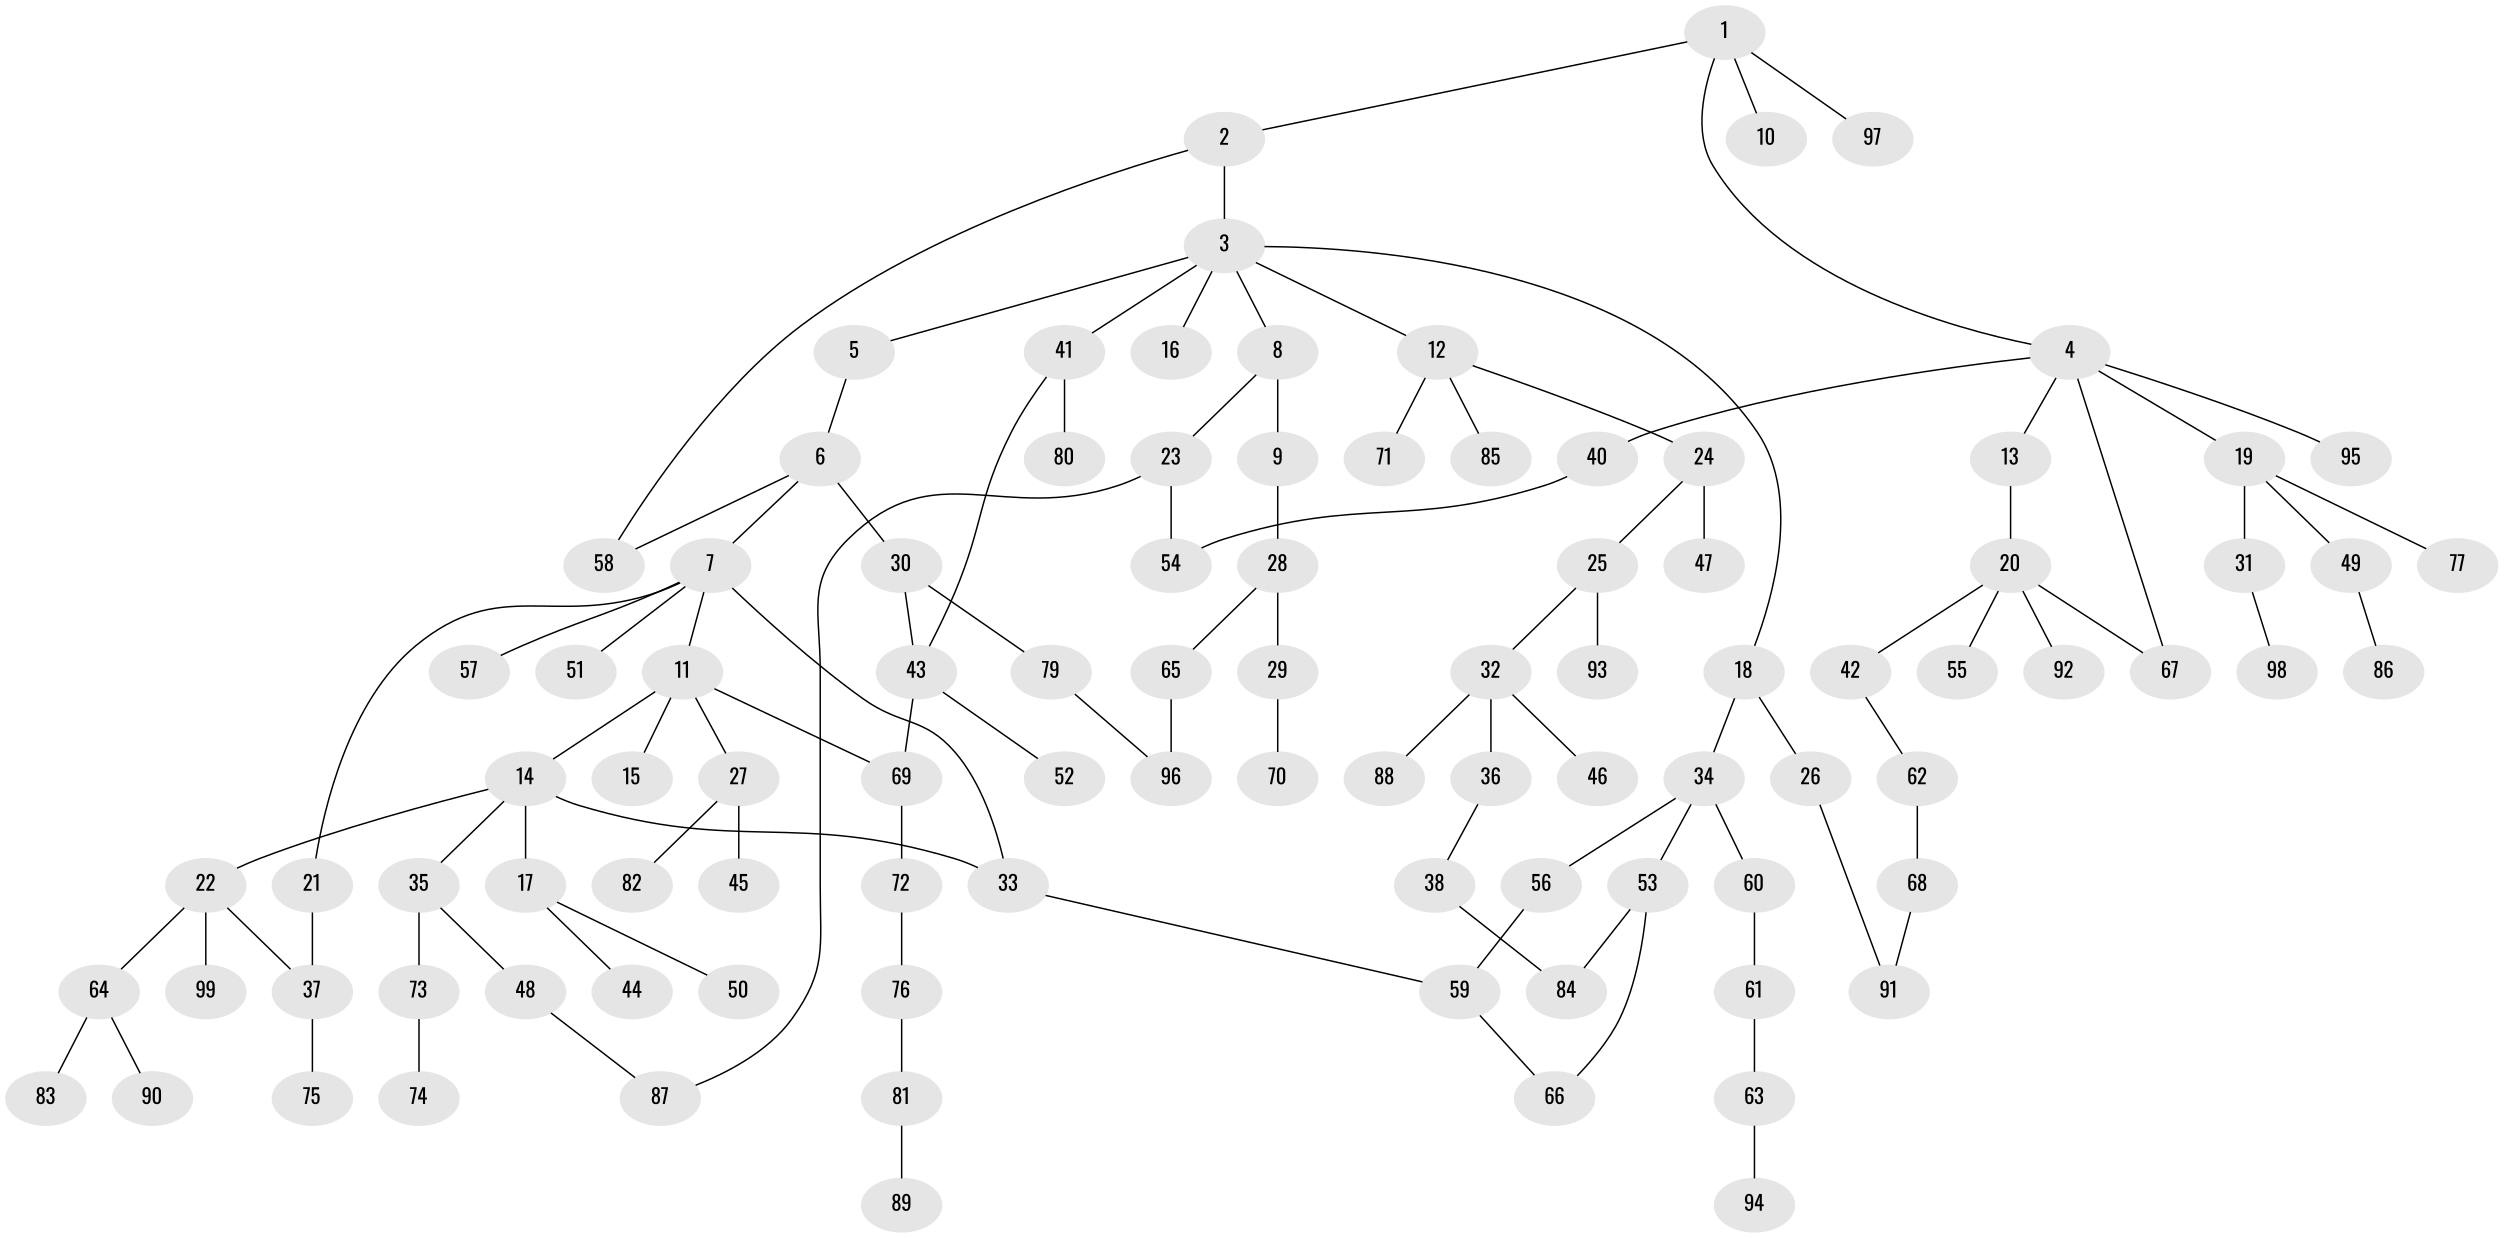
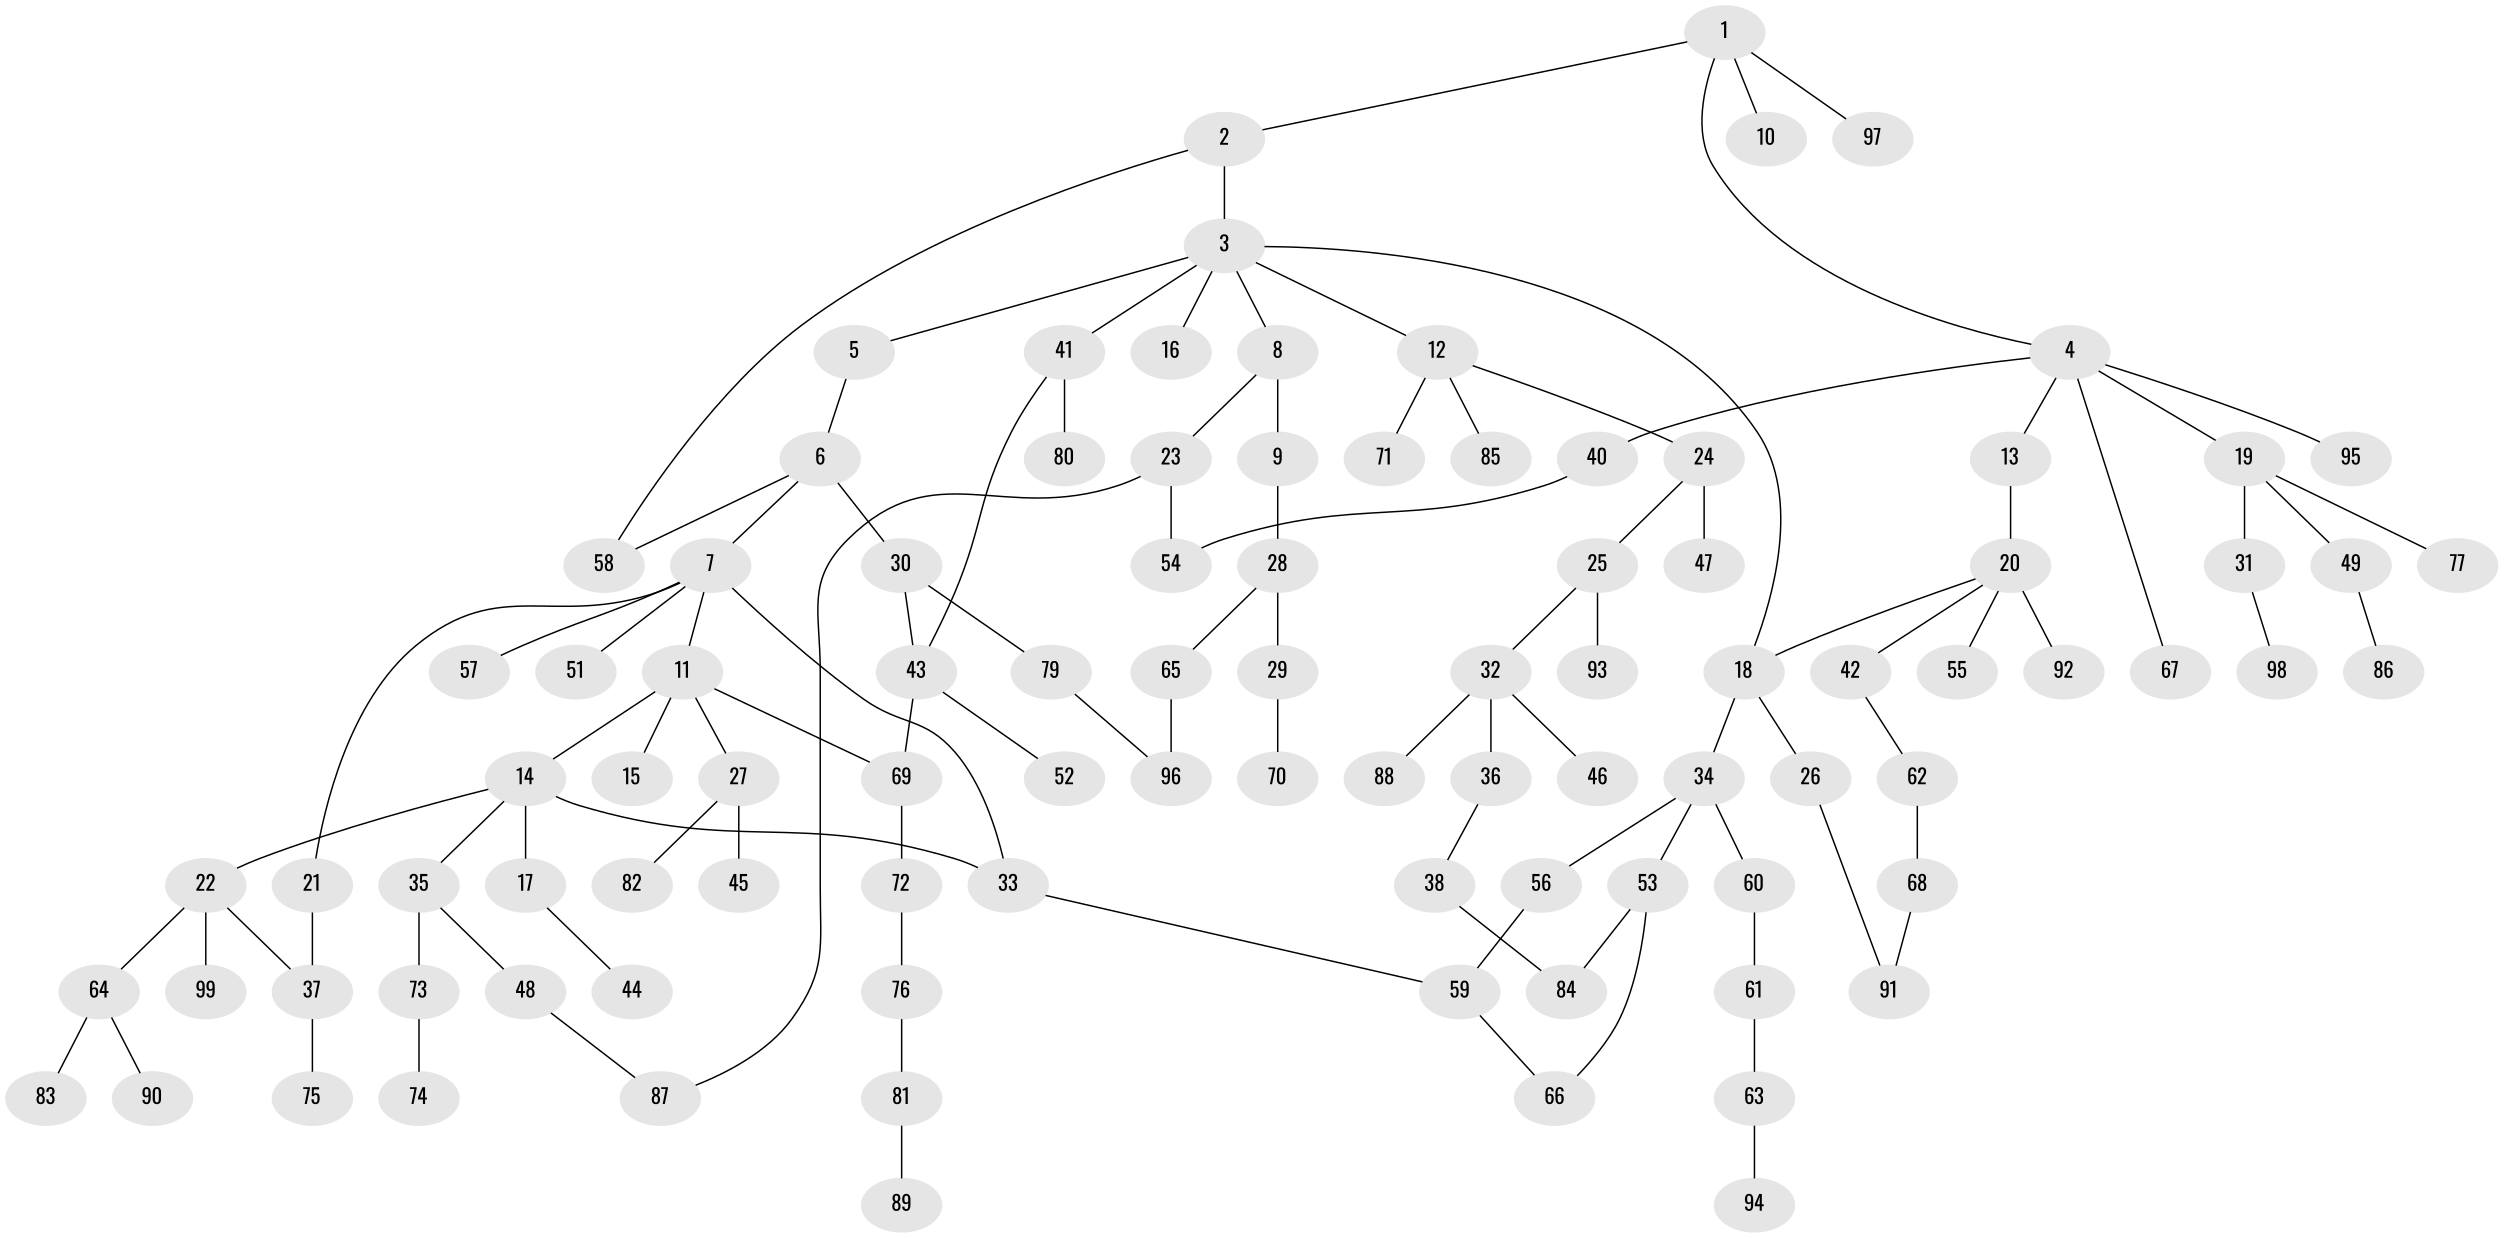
edge "20" -- "67": now "20" -- "18"
node "50": removed
